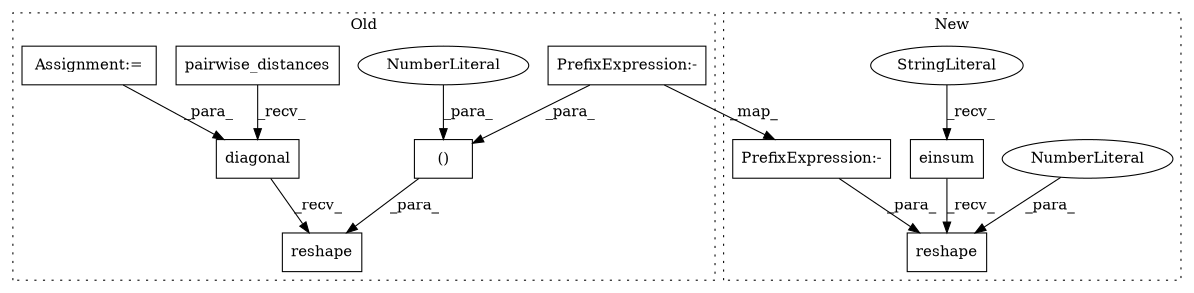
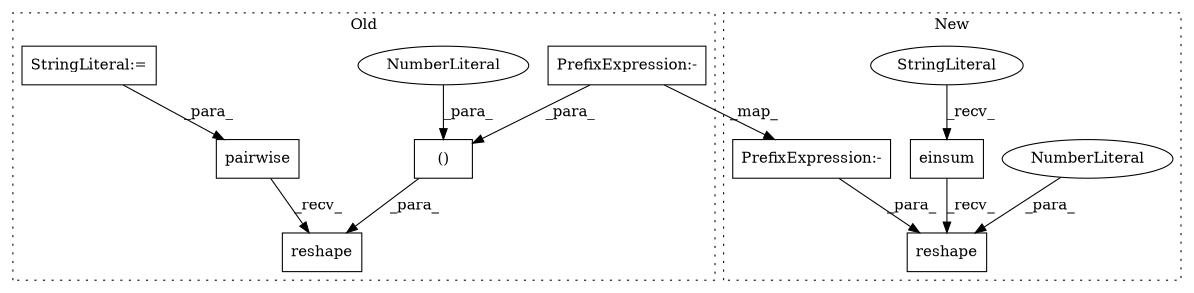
node "Assignment:=": label "Assignment:=" -> "StringLiteral:="
node "pairwise_distances": removed
node "diagonal": label "diagonal" -> "pairwise"
